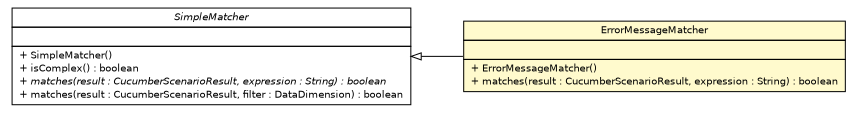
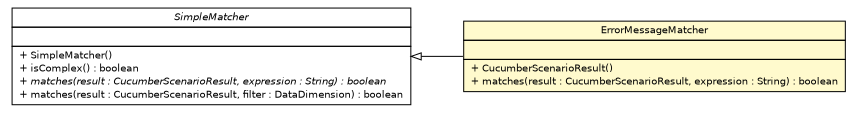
node "ErrorMessageMatcher": text "+ ErrorMessageMatcher()" -> "+ CucumberScenarioResult()"
